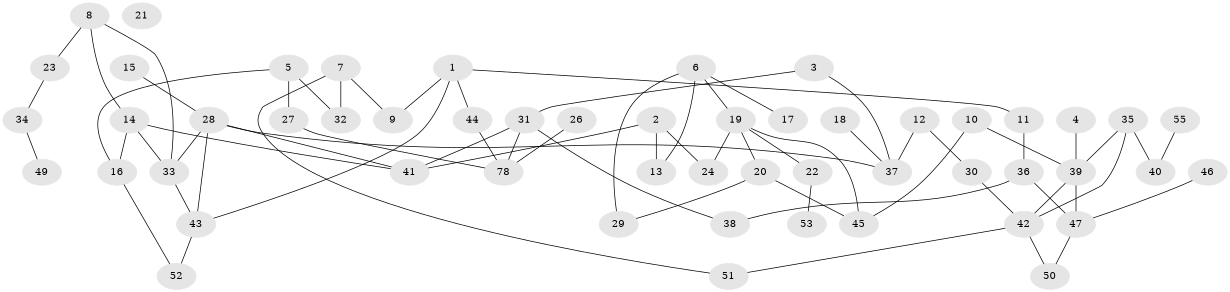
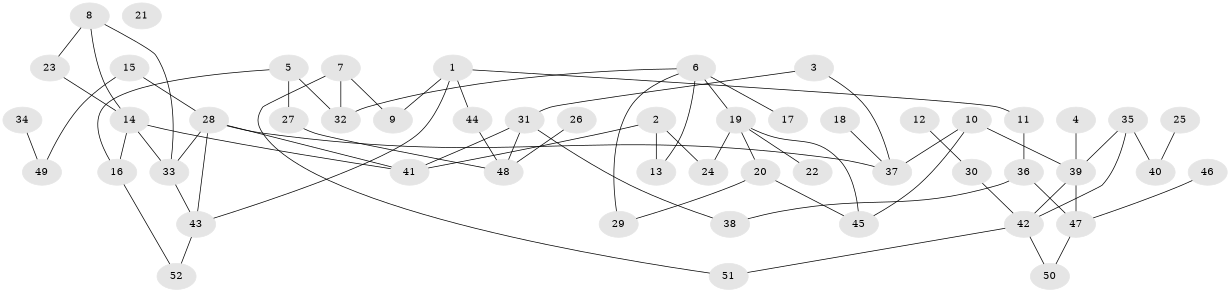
edge "6" -- "32": added
edge "23" -- "34": now "23" -- "14"
edge "15" -- "49": added
node "55": label "55" -> "25"
edge "12" -- "37": now "10" -- "37"
node "78": label "78" -> "48"
node "53": removed
